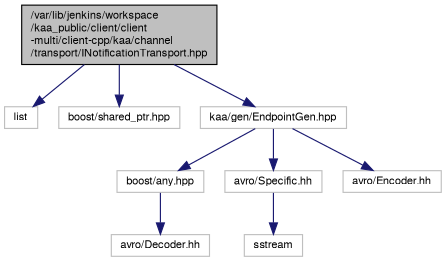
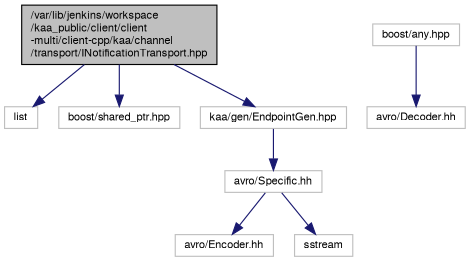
edge "kaa/gen/EndpointGen.hpp" -> "boost/any.hpp": removed
edge "kaa/gen/EndpointGen.hpp" -> "avro/Encoder.hh": now "avro/Specific.hh" -> "avro/Encoder.hh"
